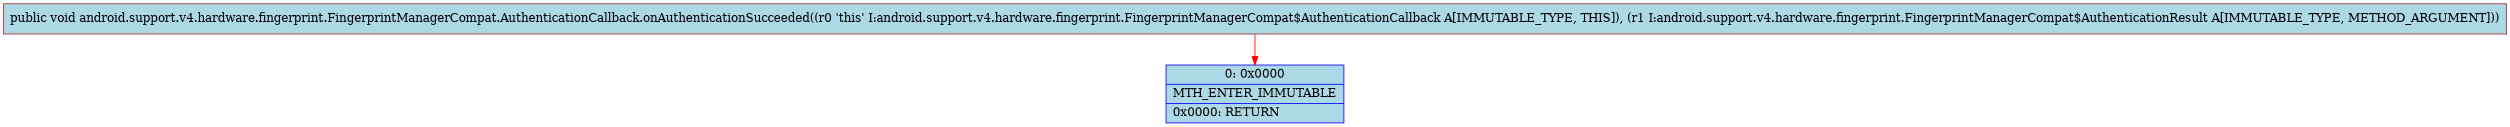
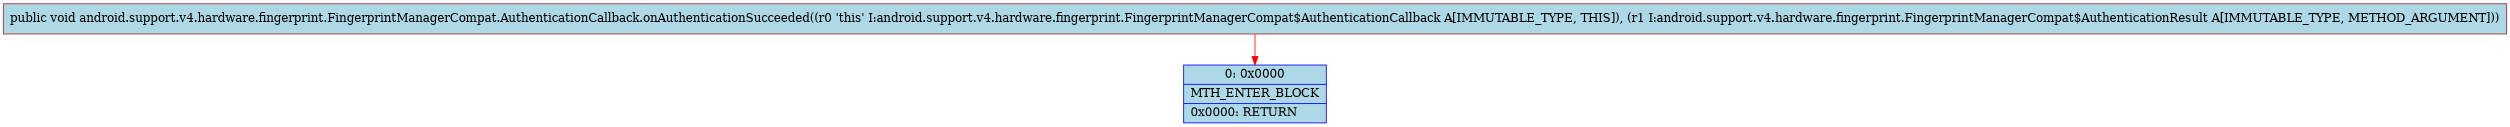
node "0: 0x0000": text "MTH_ENTER_IMMUTABLE" -> "MTH_ENTER_BLOCK"
